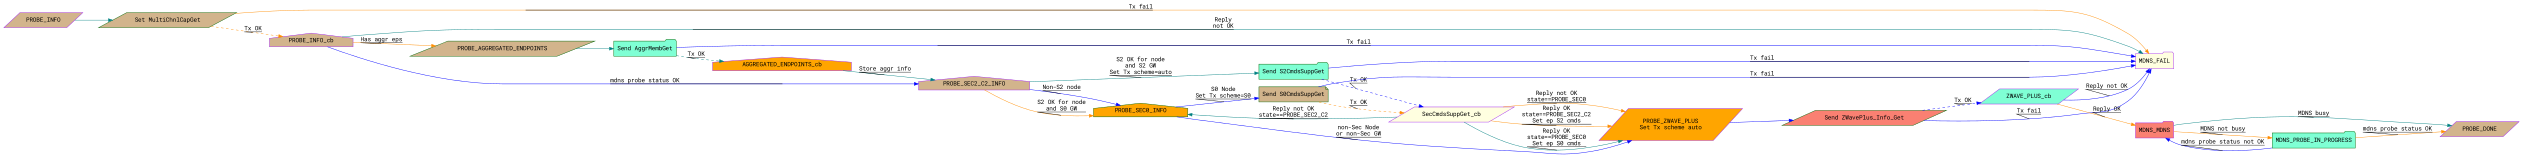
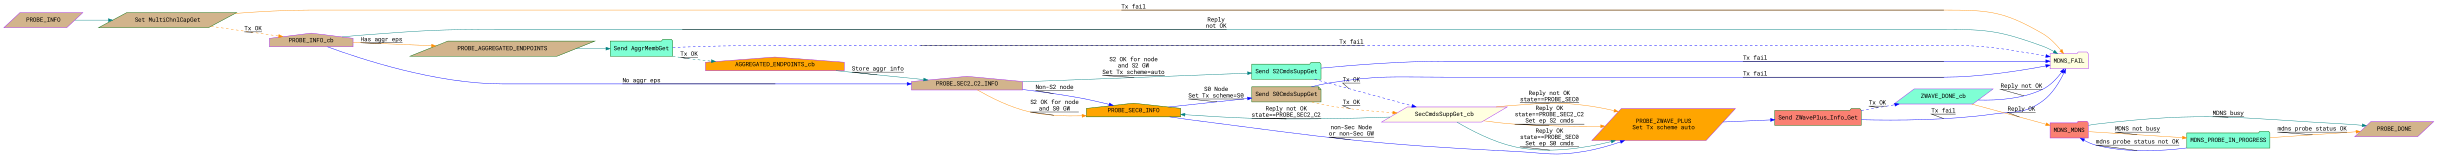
edge "Send AggrMembGet" -> "MDNS_FAIL": style solid -> dashed
edge "PROBE_INFO_cb" -> "PROBE_SEC2_C2_INFO": label "mdns probe status OK" -> "No aggr eps"
node "ZWAVE_PLUS_cb": label "ZWAVE_PLUS_cb" -> "ZWAVE_DONE_cb"
node "Send ZWavePlus_Info_Get": shape parallelogram -> folder
